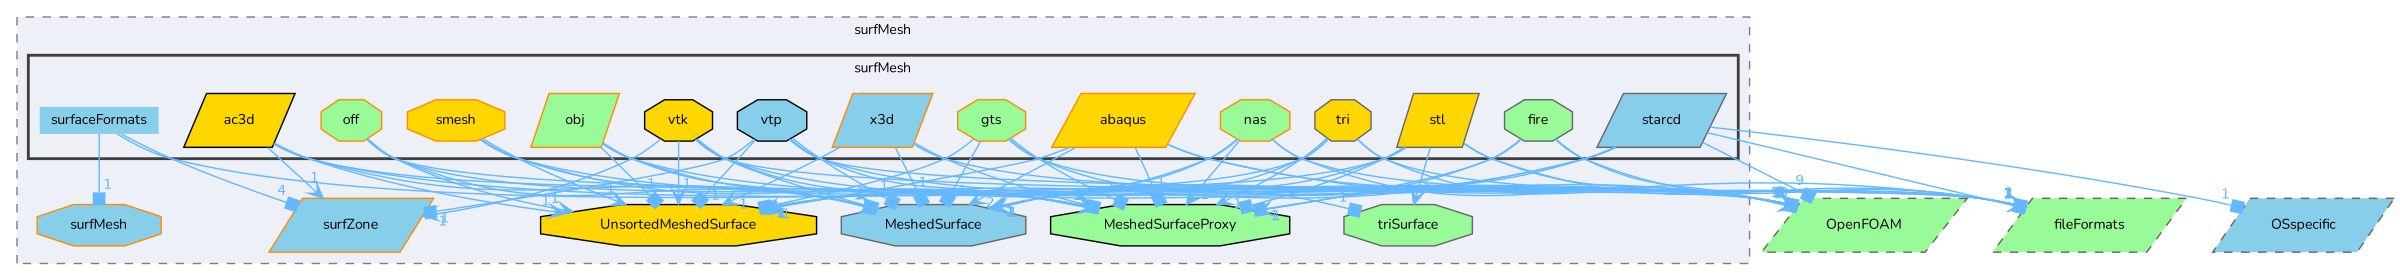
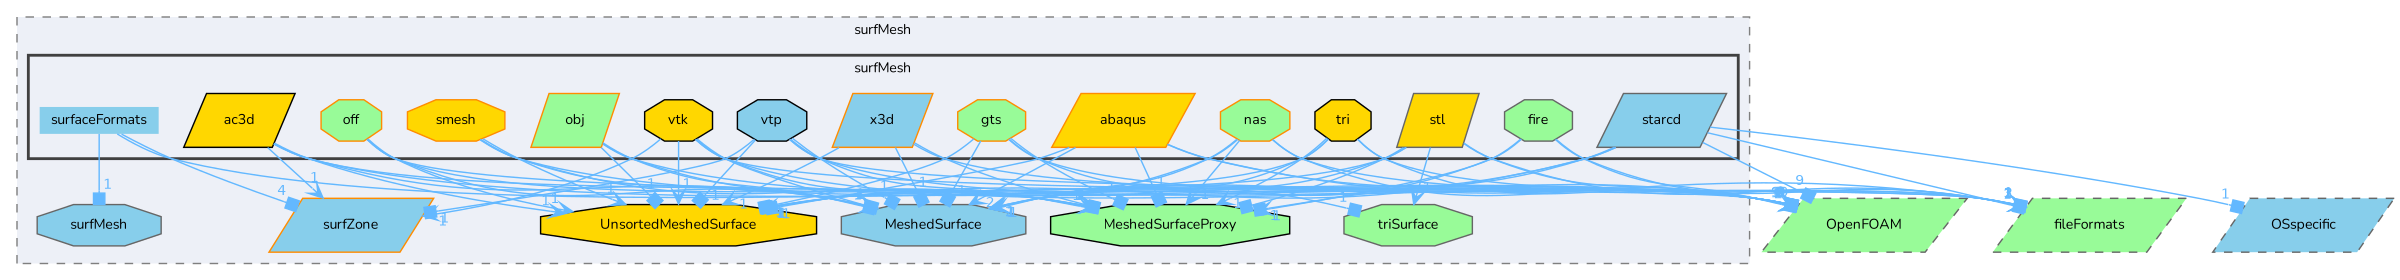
node "tri": color gray40 -> black
node "surfMesh": color darkorange -> gray40
